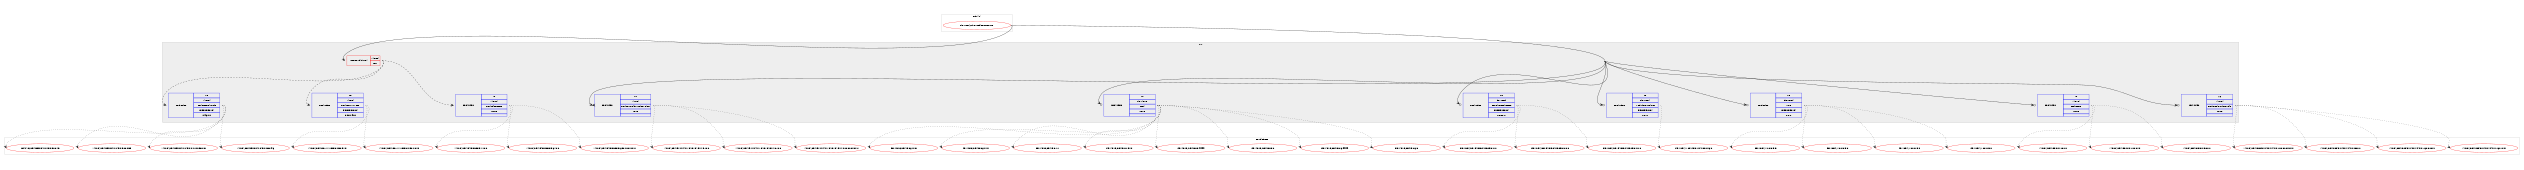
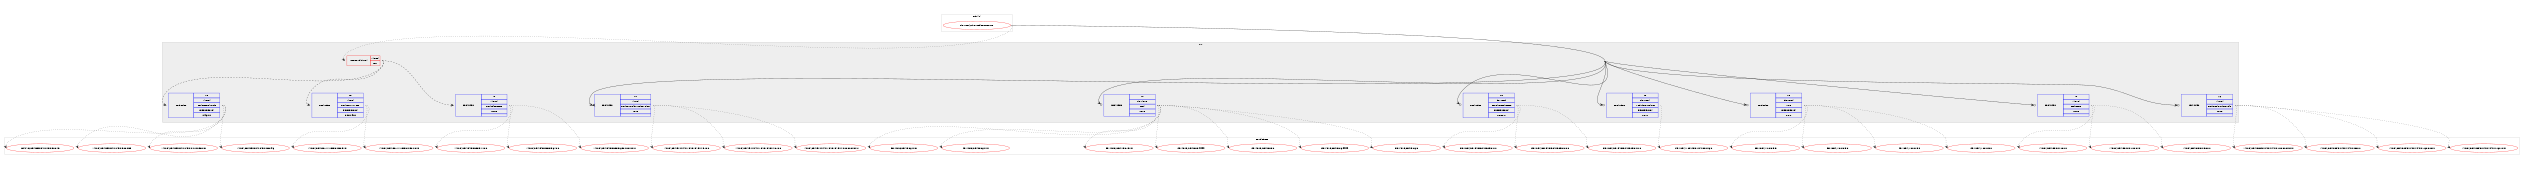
edge "dev-perl/Throwable-0.200.13" -> "use_conditional": style solid -> dotted
node "dev-lang/perl-5.24.4": removed
node "dev-lang/perl-5.24.3-r1": label "dev-lang/perl-5.24.3-r1" -> "dev-lang/pack-5.24.3-r1"
